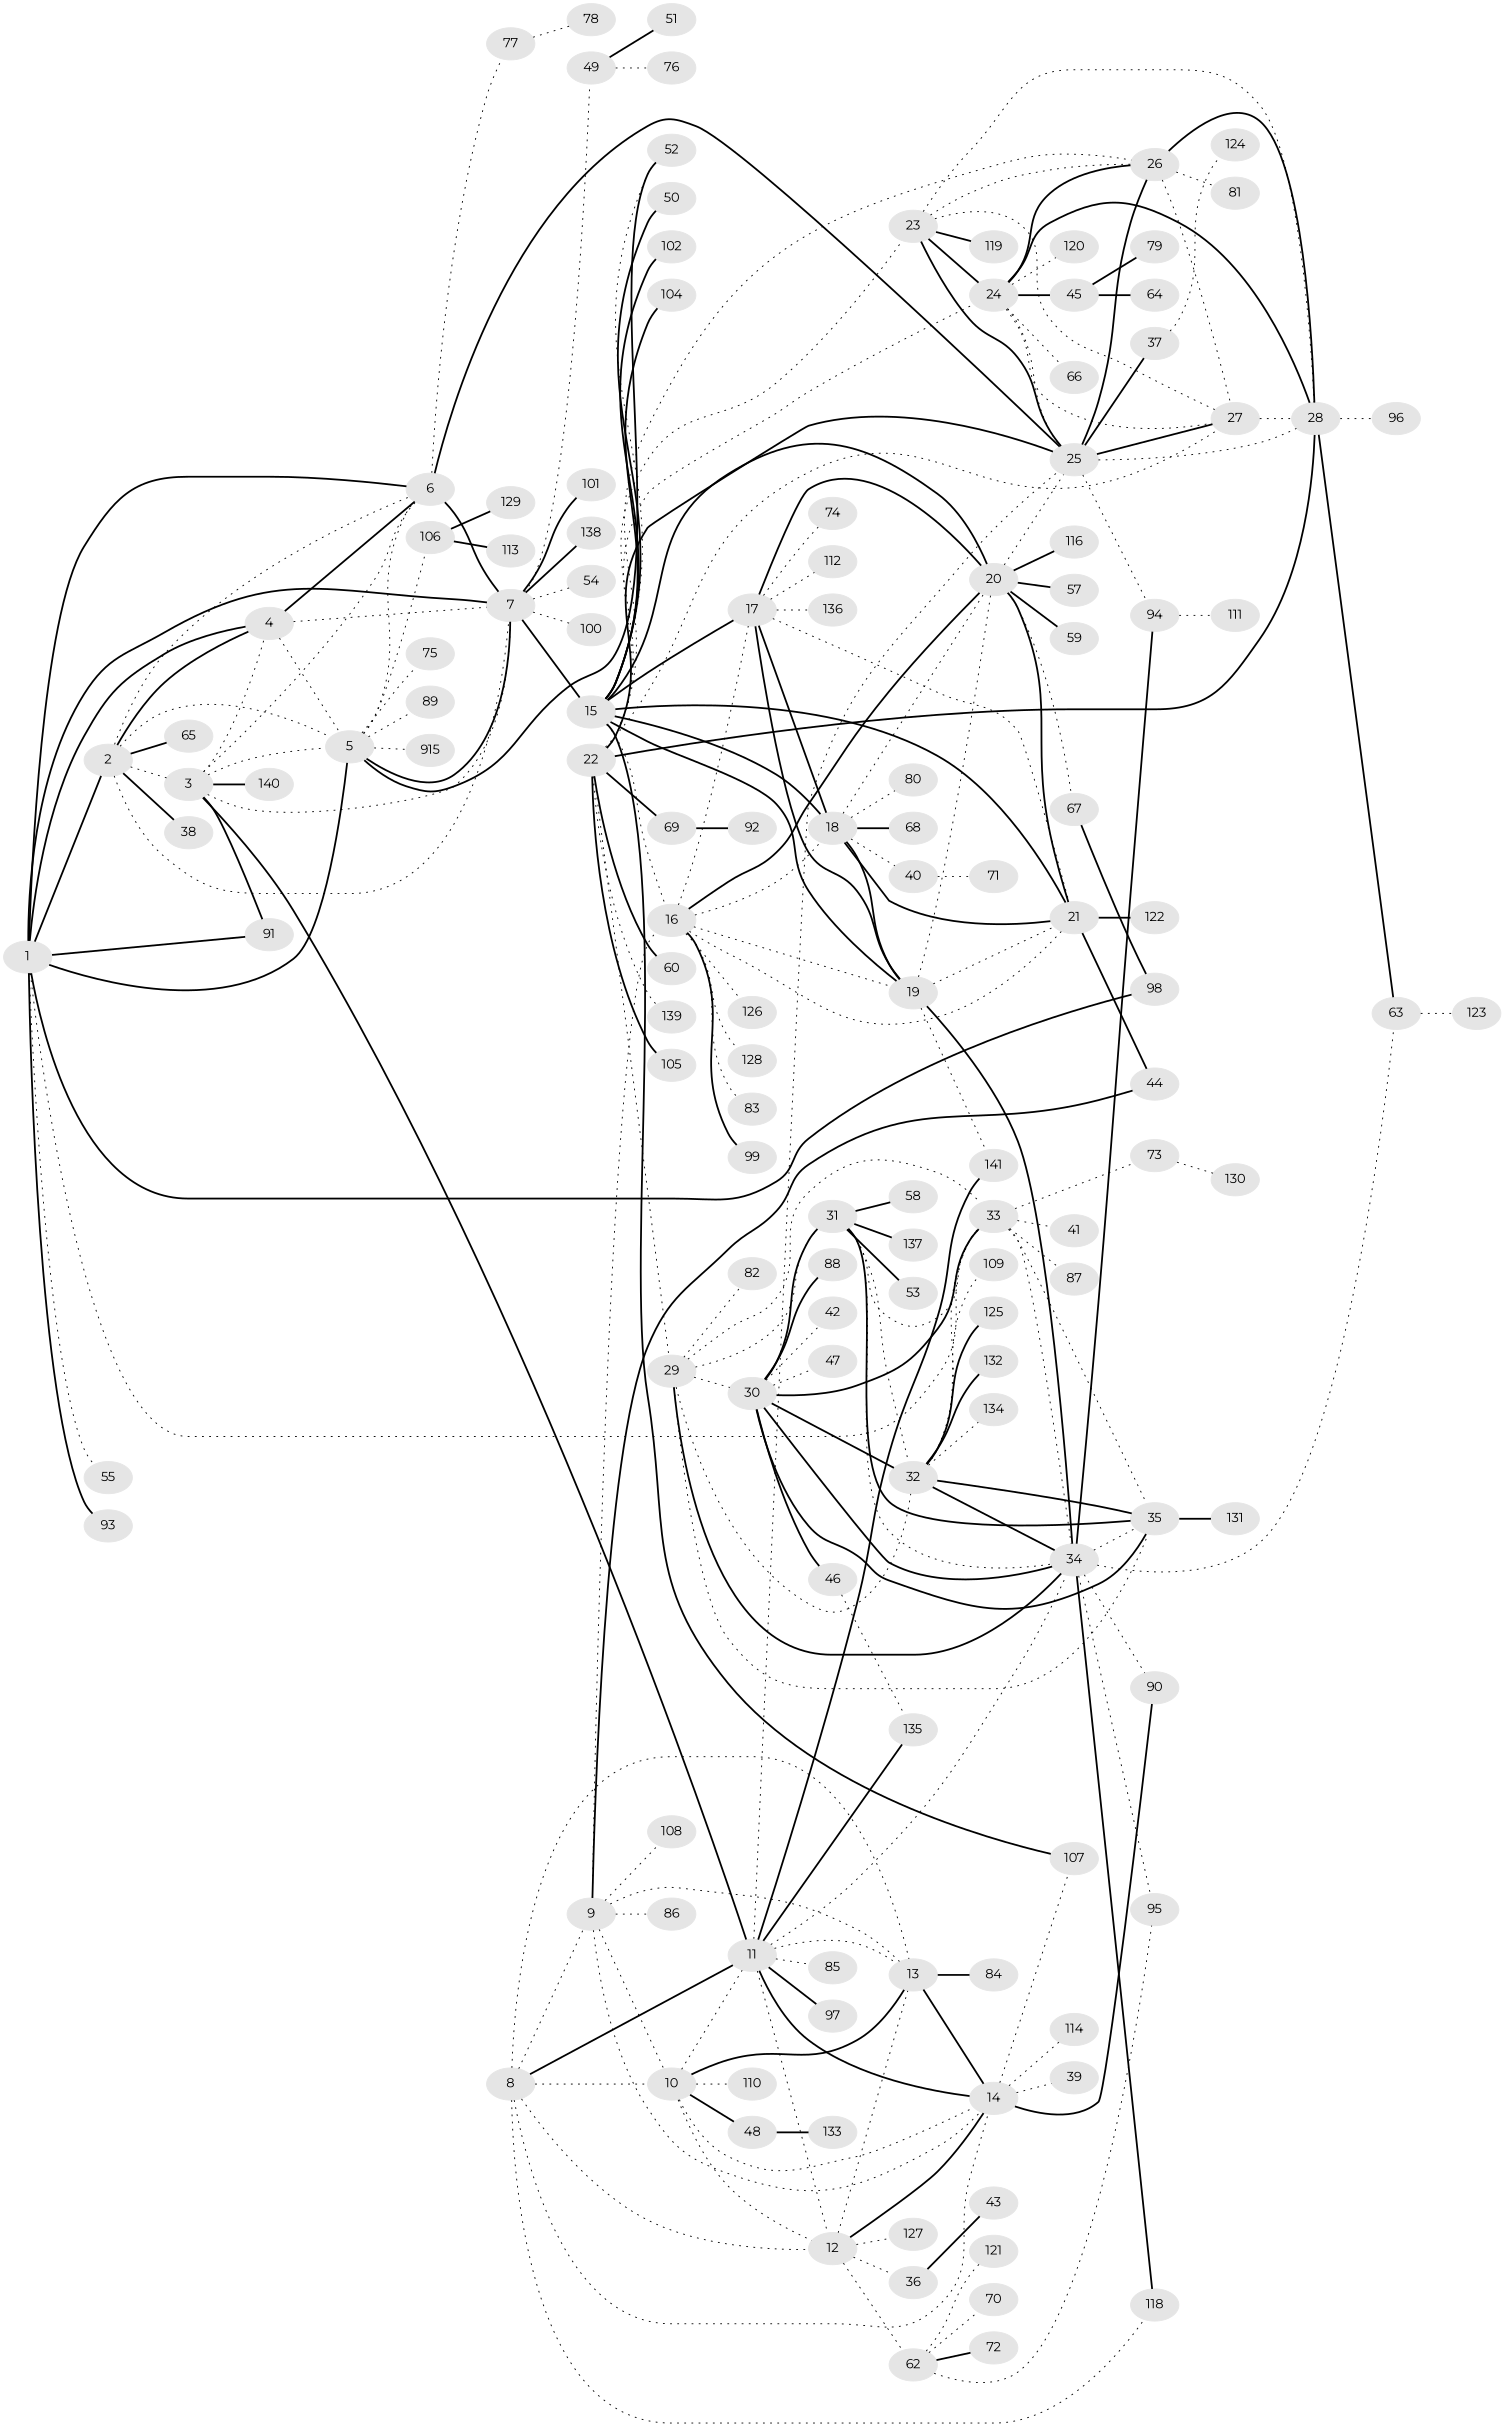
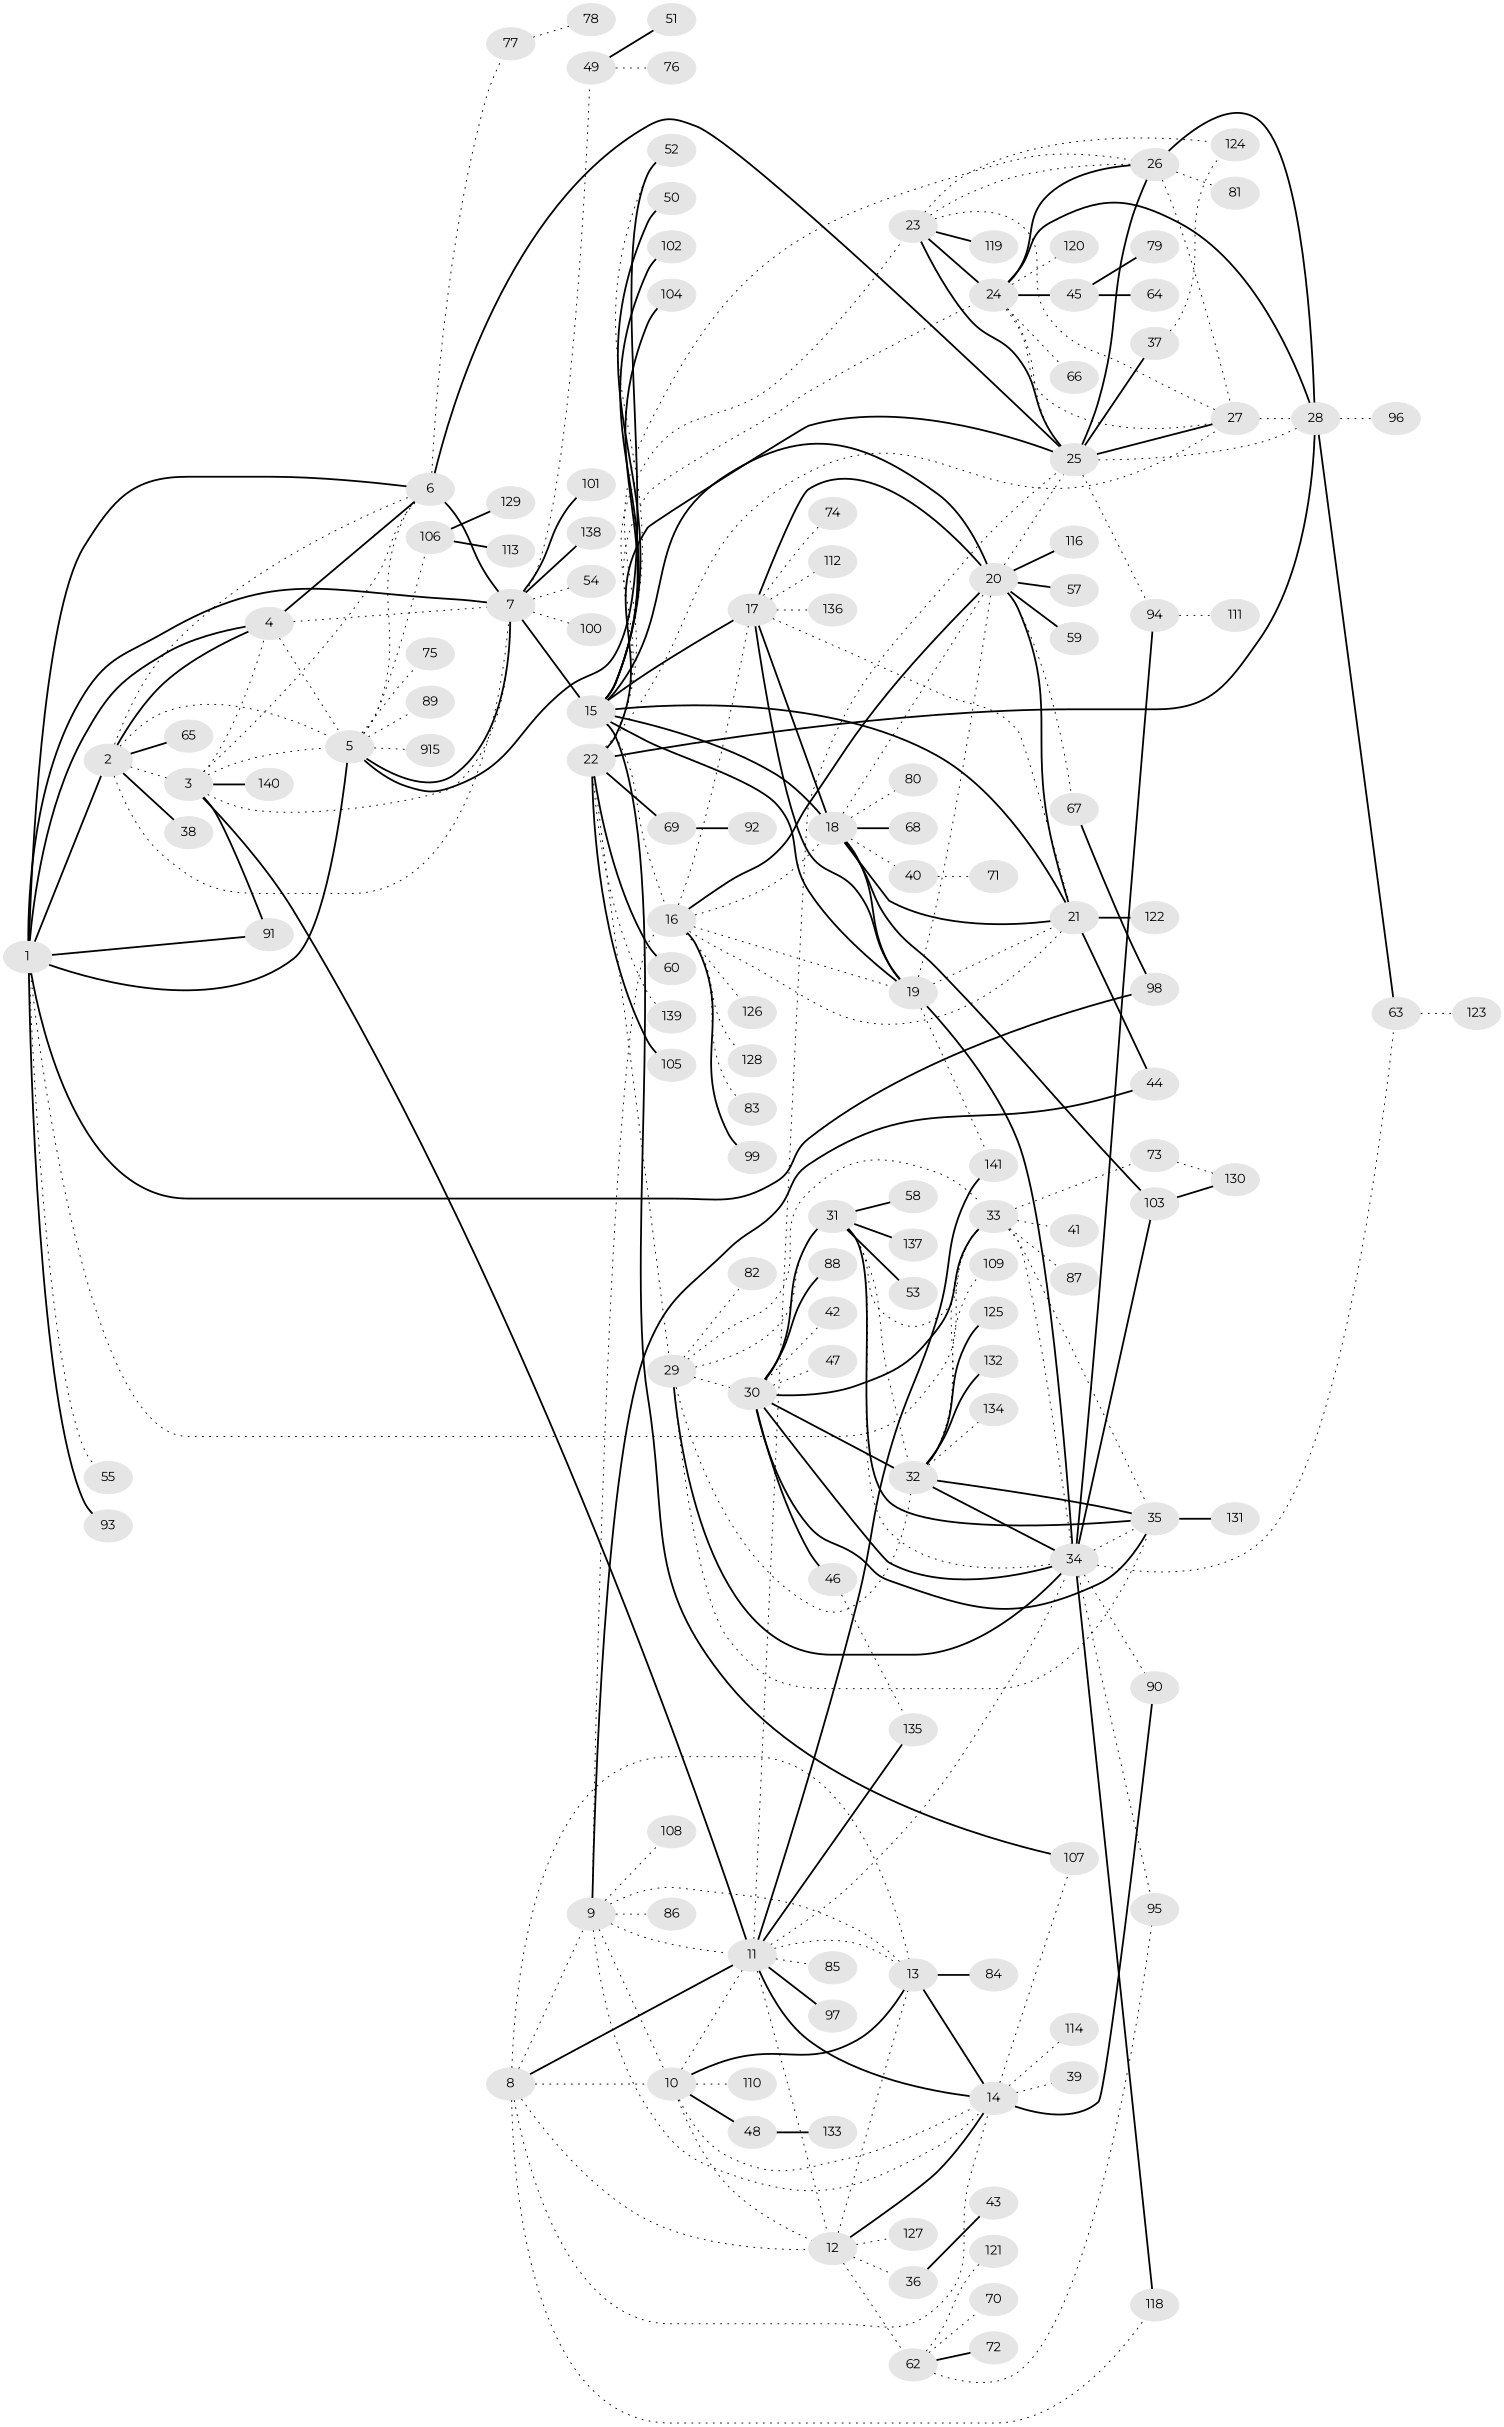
edge "23" -- "28": now "23" -- "124"
node "103": added
edge "9" -- "11": added
